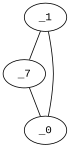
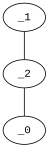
node "_7": label "_7" -> "_2"
edge "_1" -- "_0": removed
